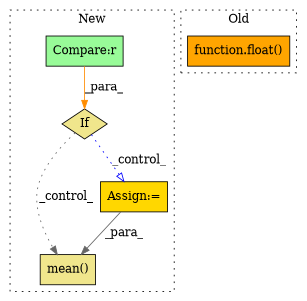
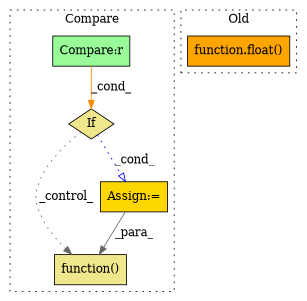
cluster "New": label "New" -> "Compare"
edge "Compare:r" -> "If": label "_para_" -> "_cond_"
edge "If" -> "Assign:=": label "_control_" -> "_cond_"
node "mean()": label "mean()" -> "function()"
